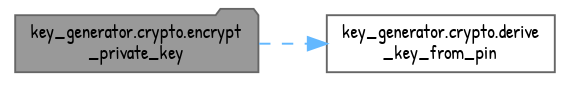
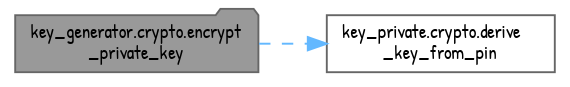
node "key_generator.crypto.derive _key_from_pin": label "key_generator.crypto.derive _key_from_pin" -> "key_private.crypto.derive _key_from_pin"
